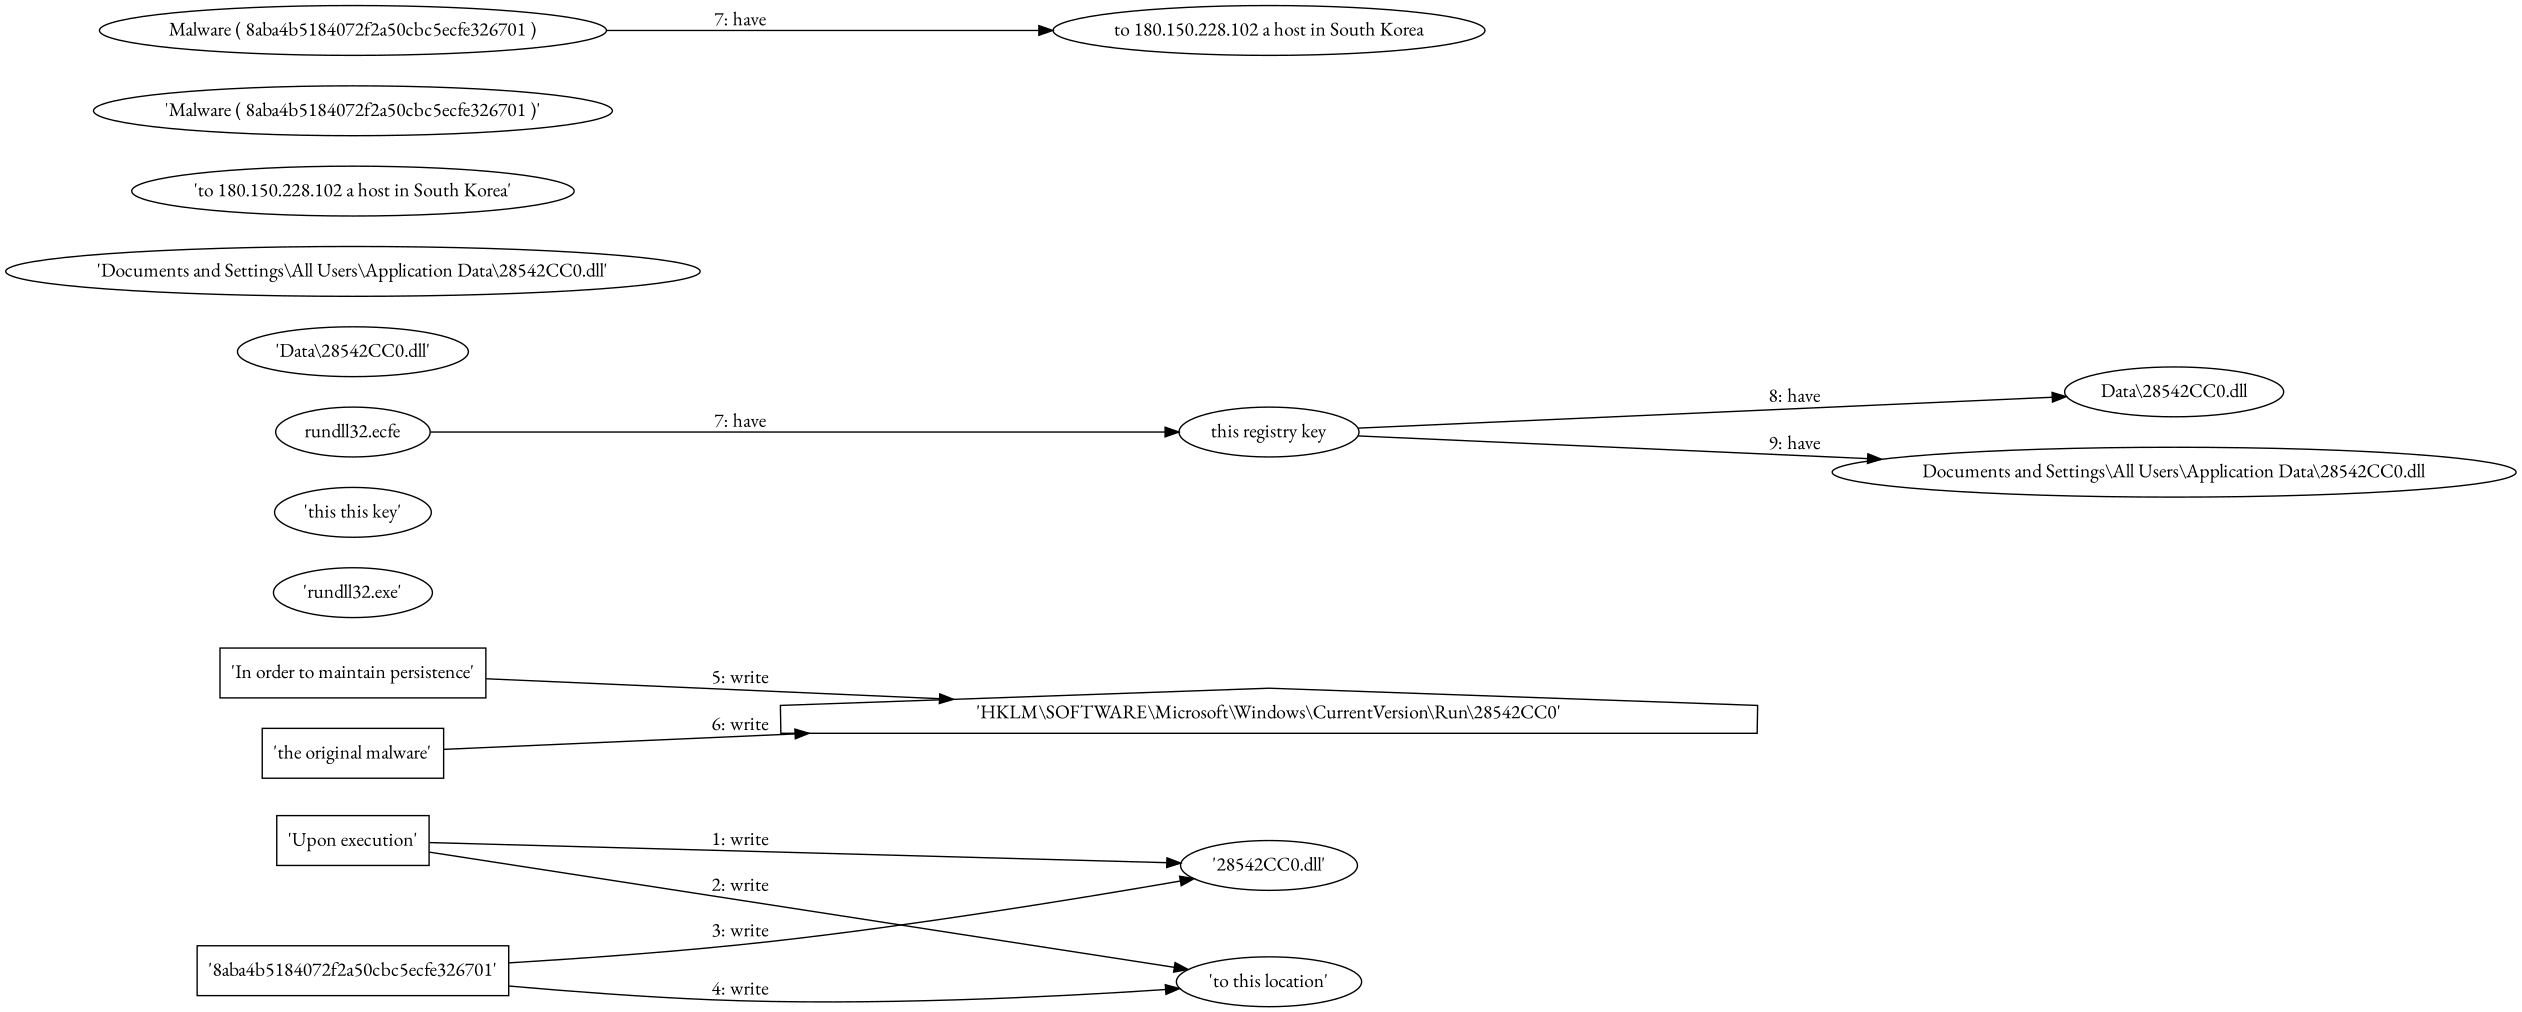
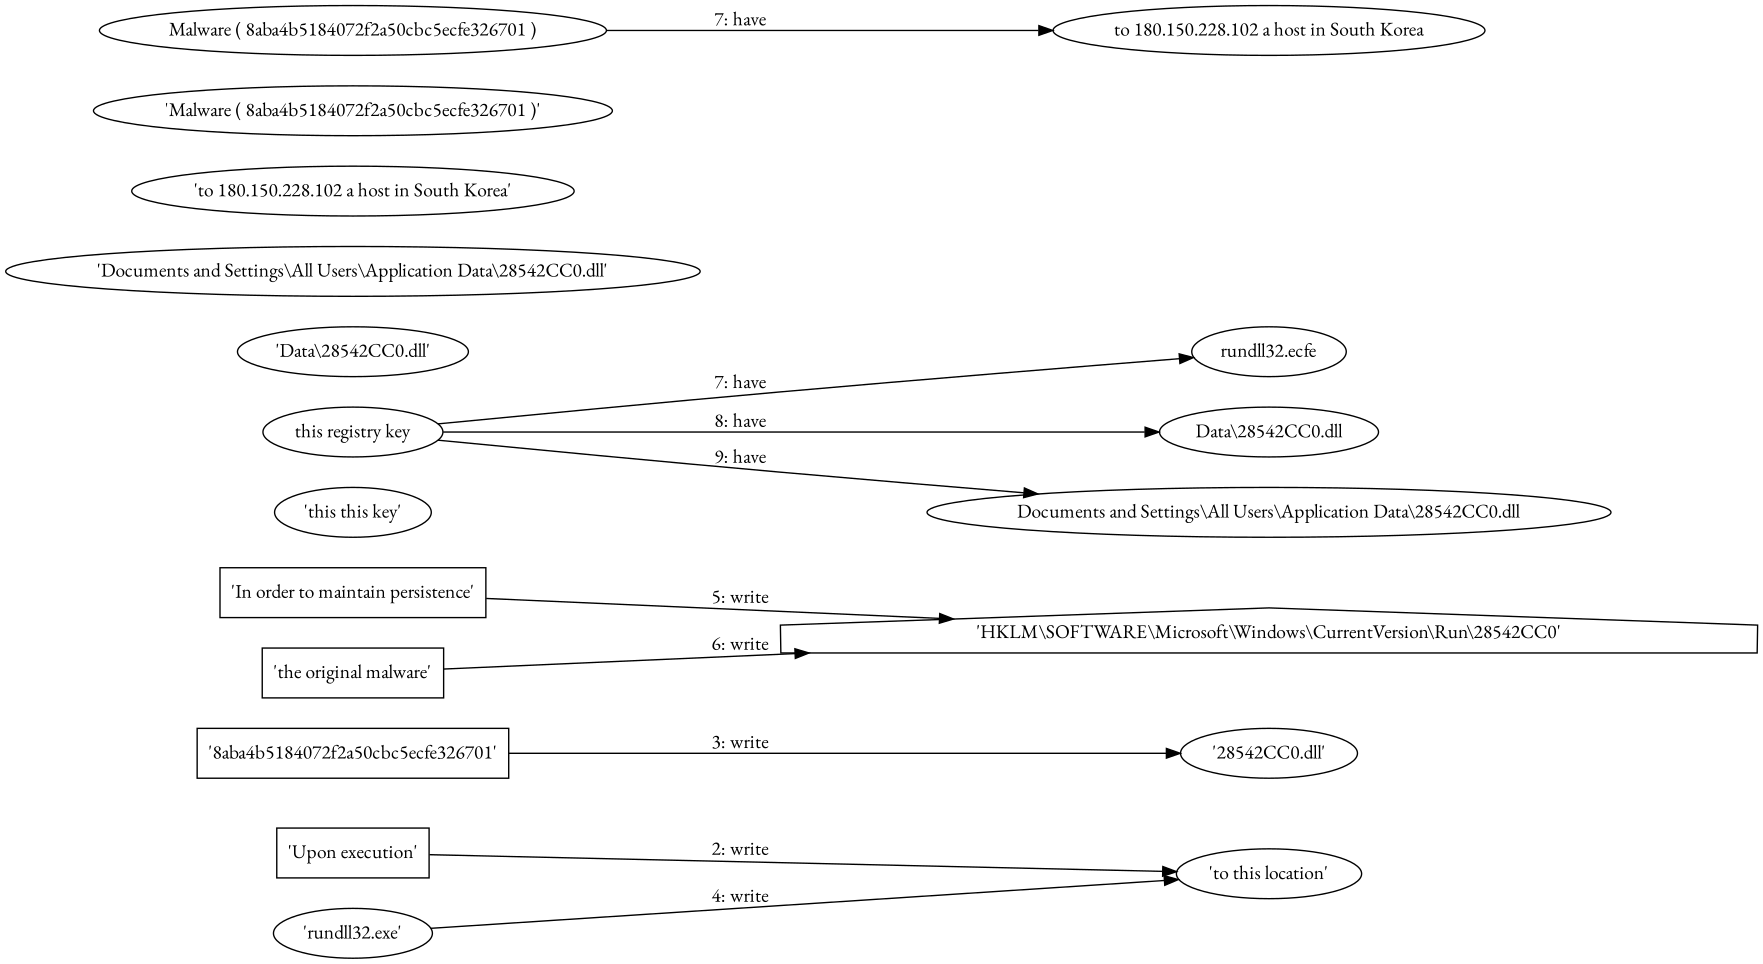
edge "rundll32.ecfe" -> "this registry key": reversed
edge "'Upon execution'" -> "'28542CC0.dll'": removed, label "1: write"
edge "'8aba4b5184072f2a50cbc5ecfe326701'" -> "'to this location'": now "'rundll32.exe'" -> "'to this location'"
